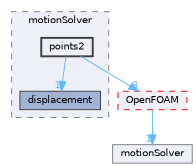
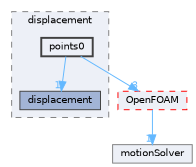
cluster "motionSolver": label "motionSolver" -> "displacement"
node "points2": label "points2" -> "points0"
